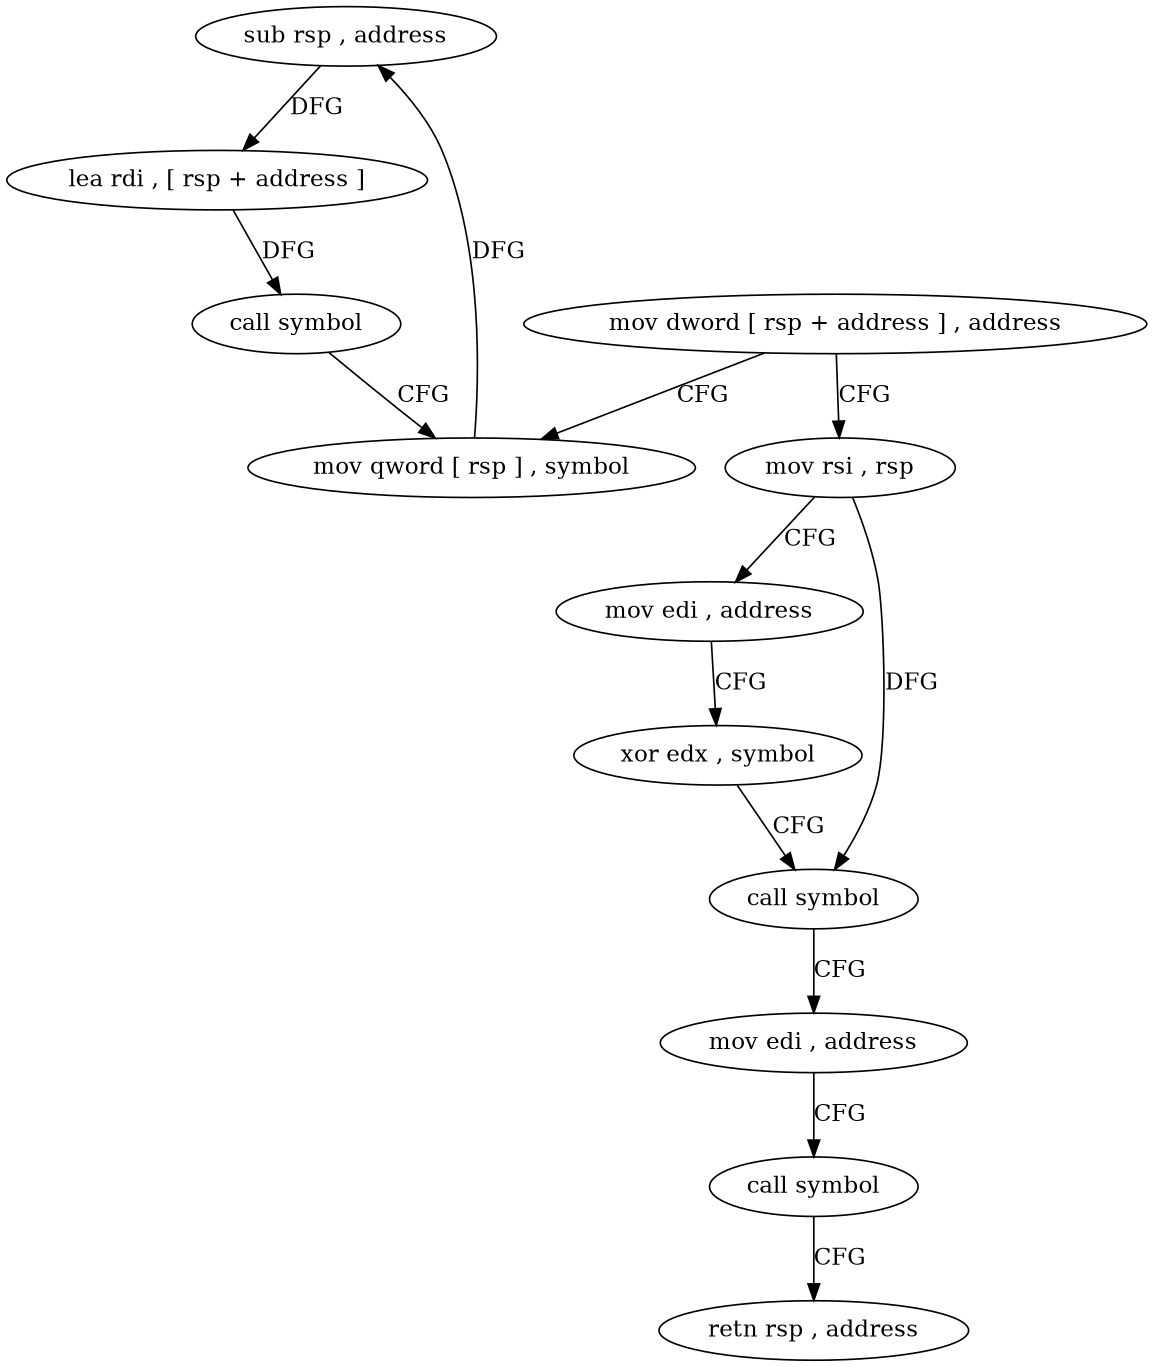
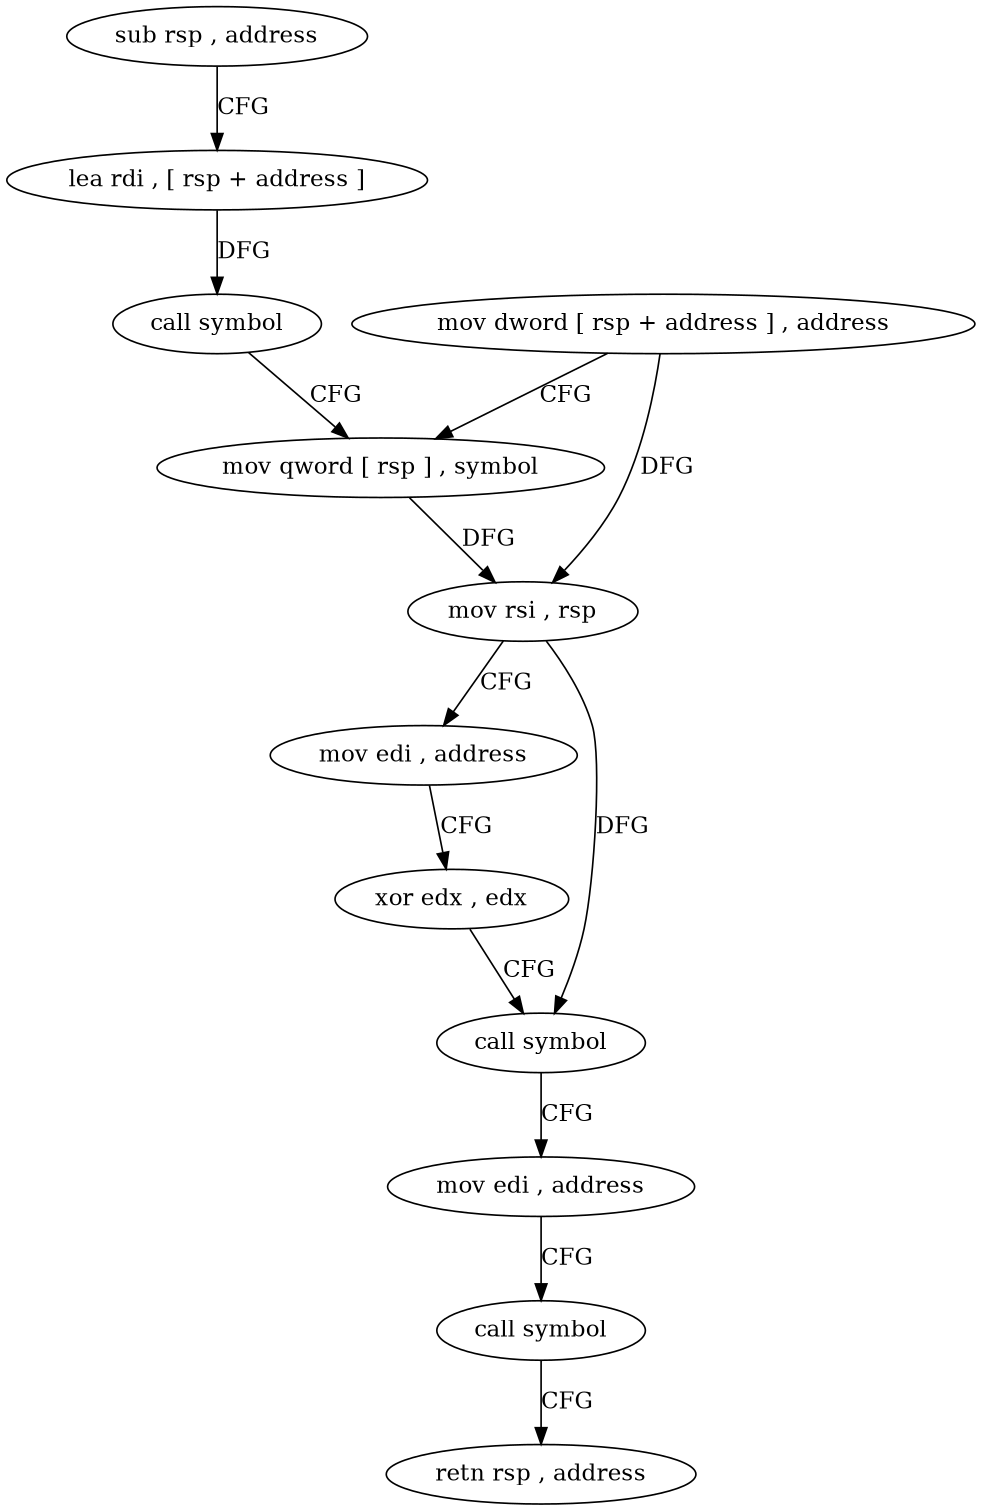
edge "sub rsp , address" -> "lea rdi , [ rsp + address ]": label "DFG" -> "CFG"
edge "mov qword [ rsp ] , symbol" -> "sub rsp , address": now "mov qword [ rsp ] , symbol" -> "mov rsi , rsp"
edge "mov dword [ rsp + address ] , address" -> "mov rsi , rsp": label "CFG" -> "DFG"
node "xor edx , symbol": label "xor edx , symbol" -> "xor edx , edx"
